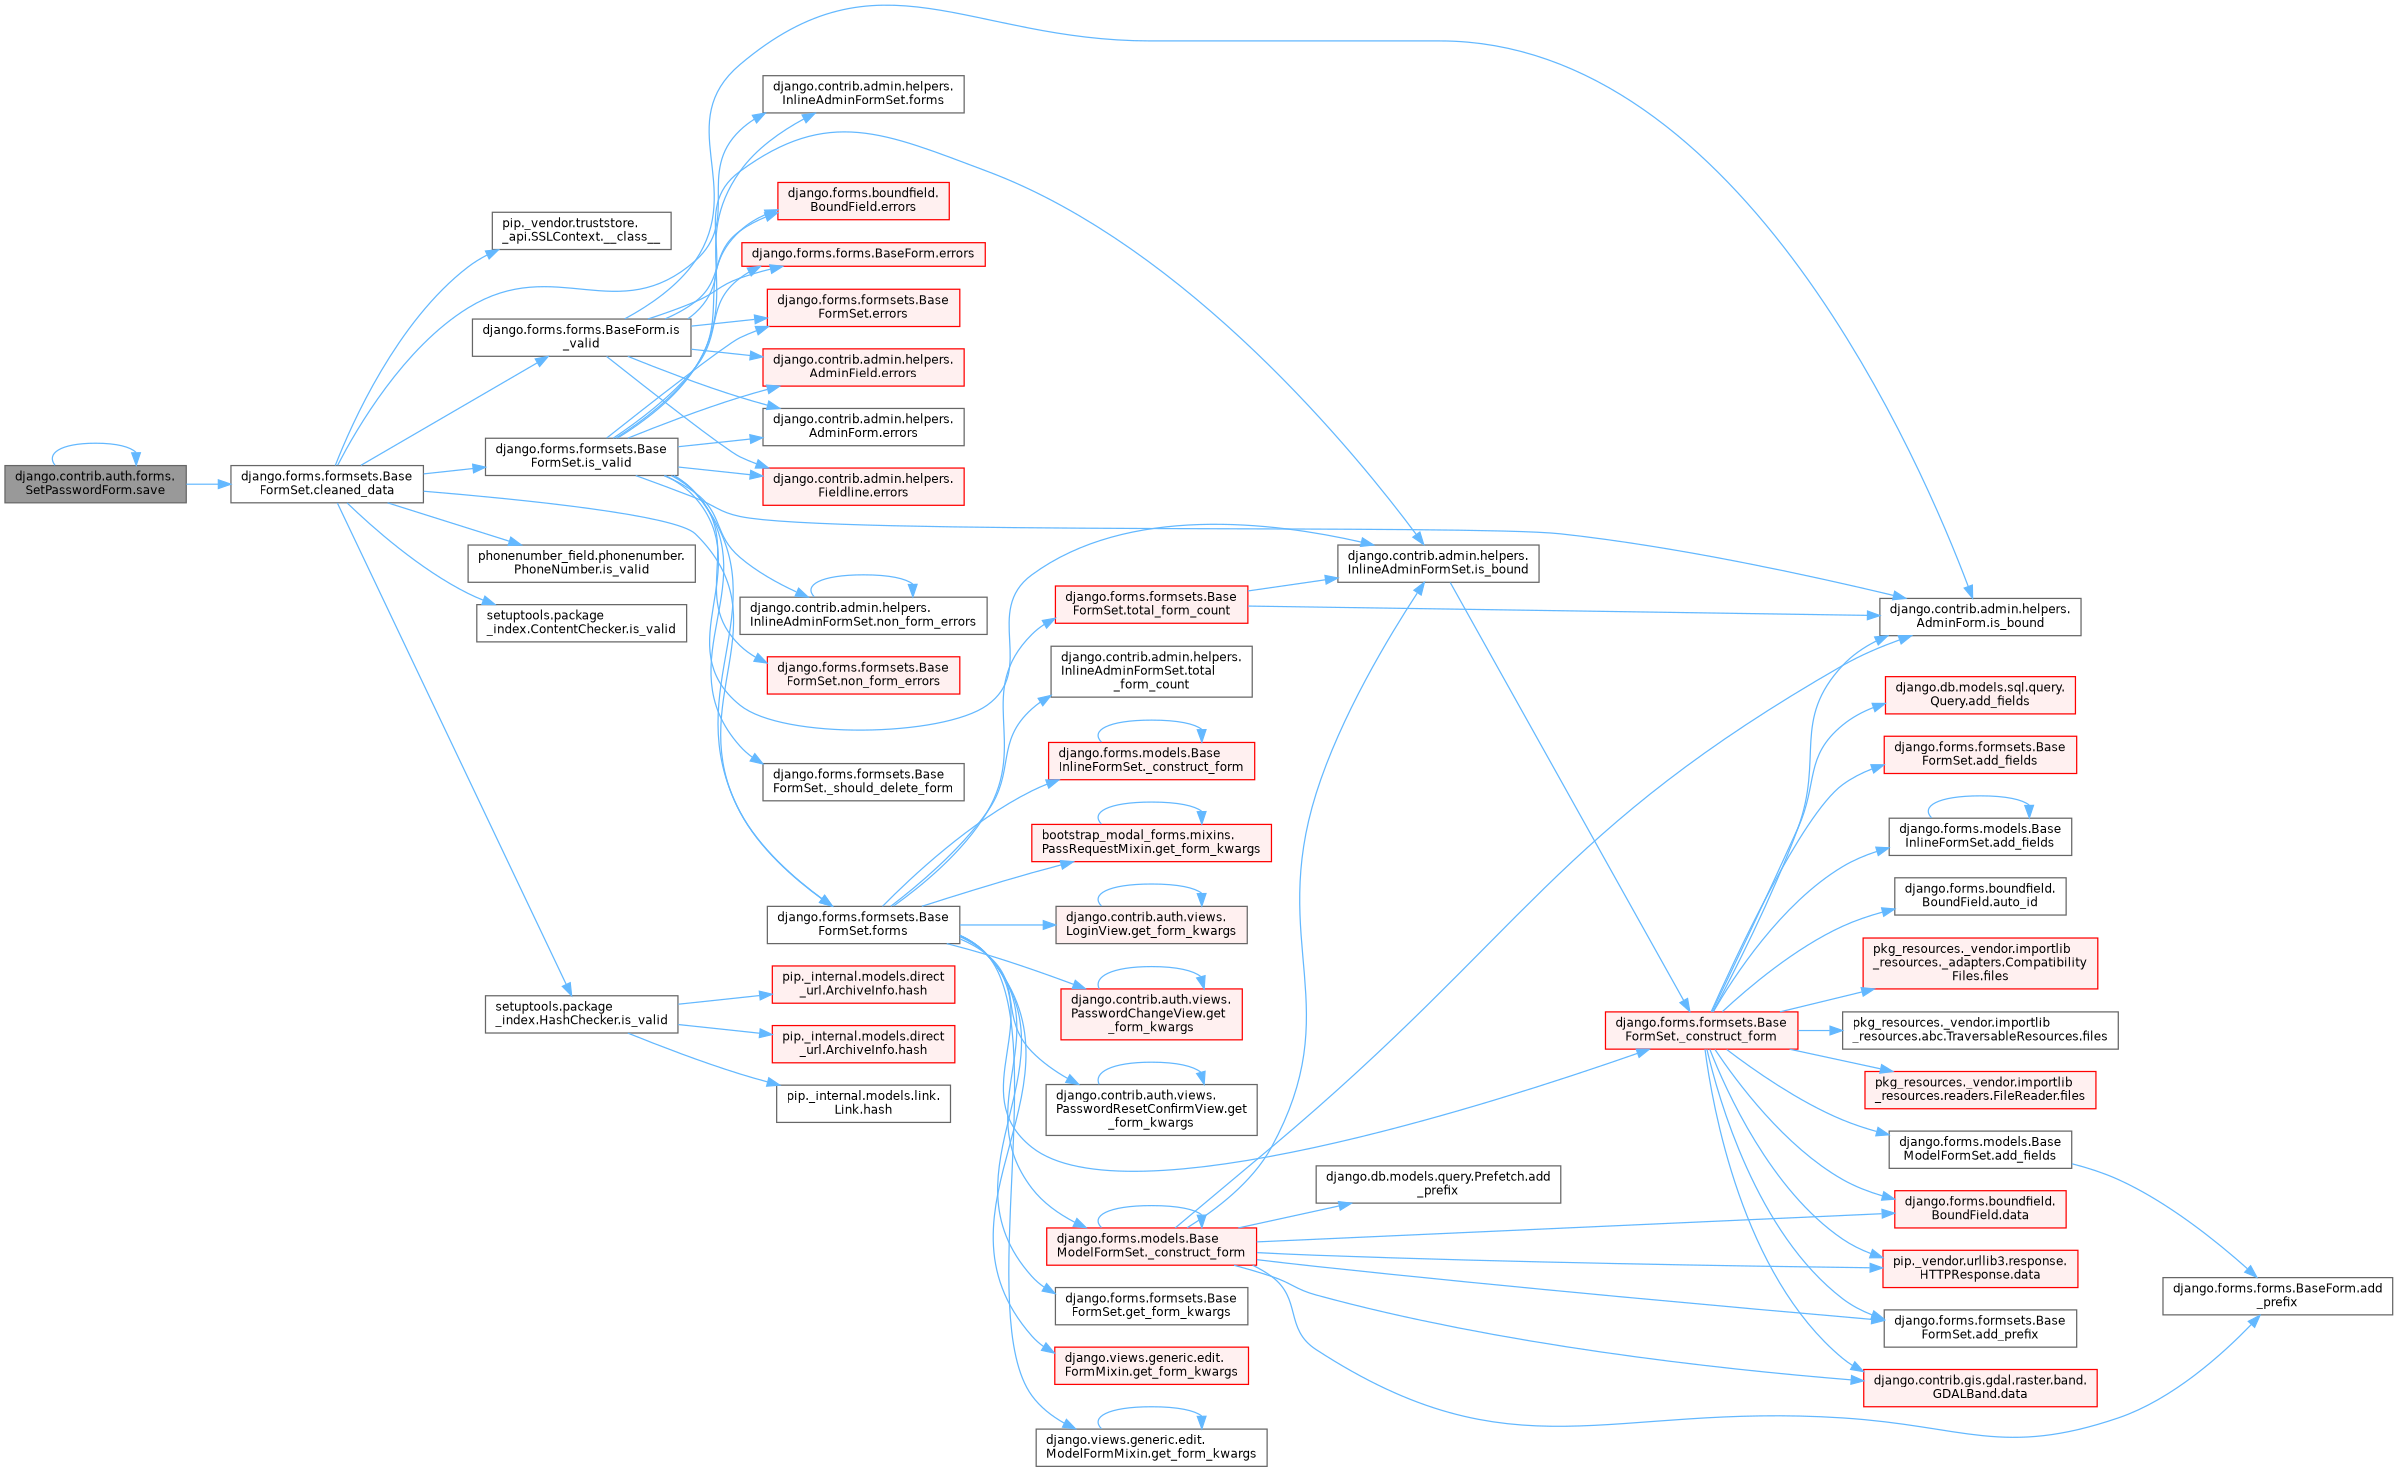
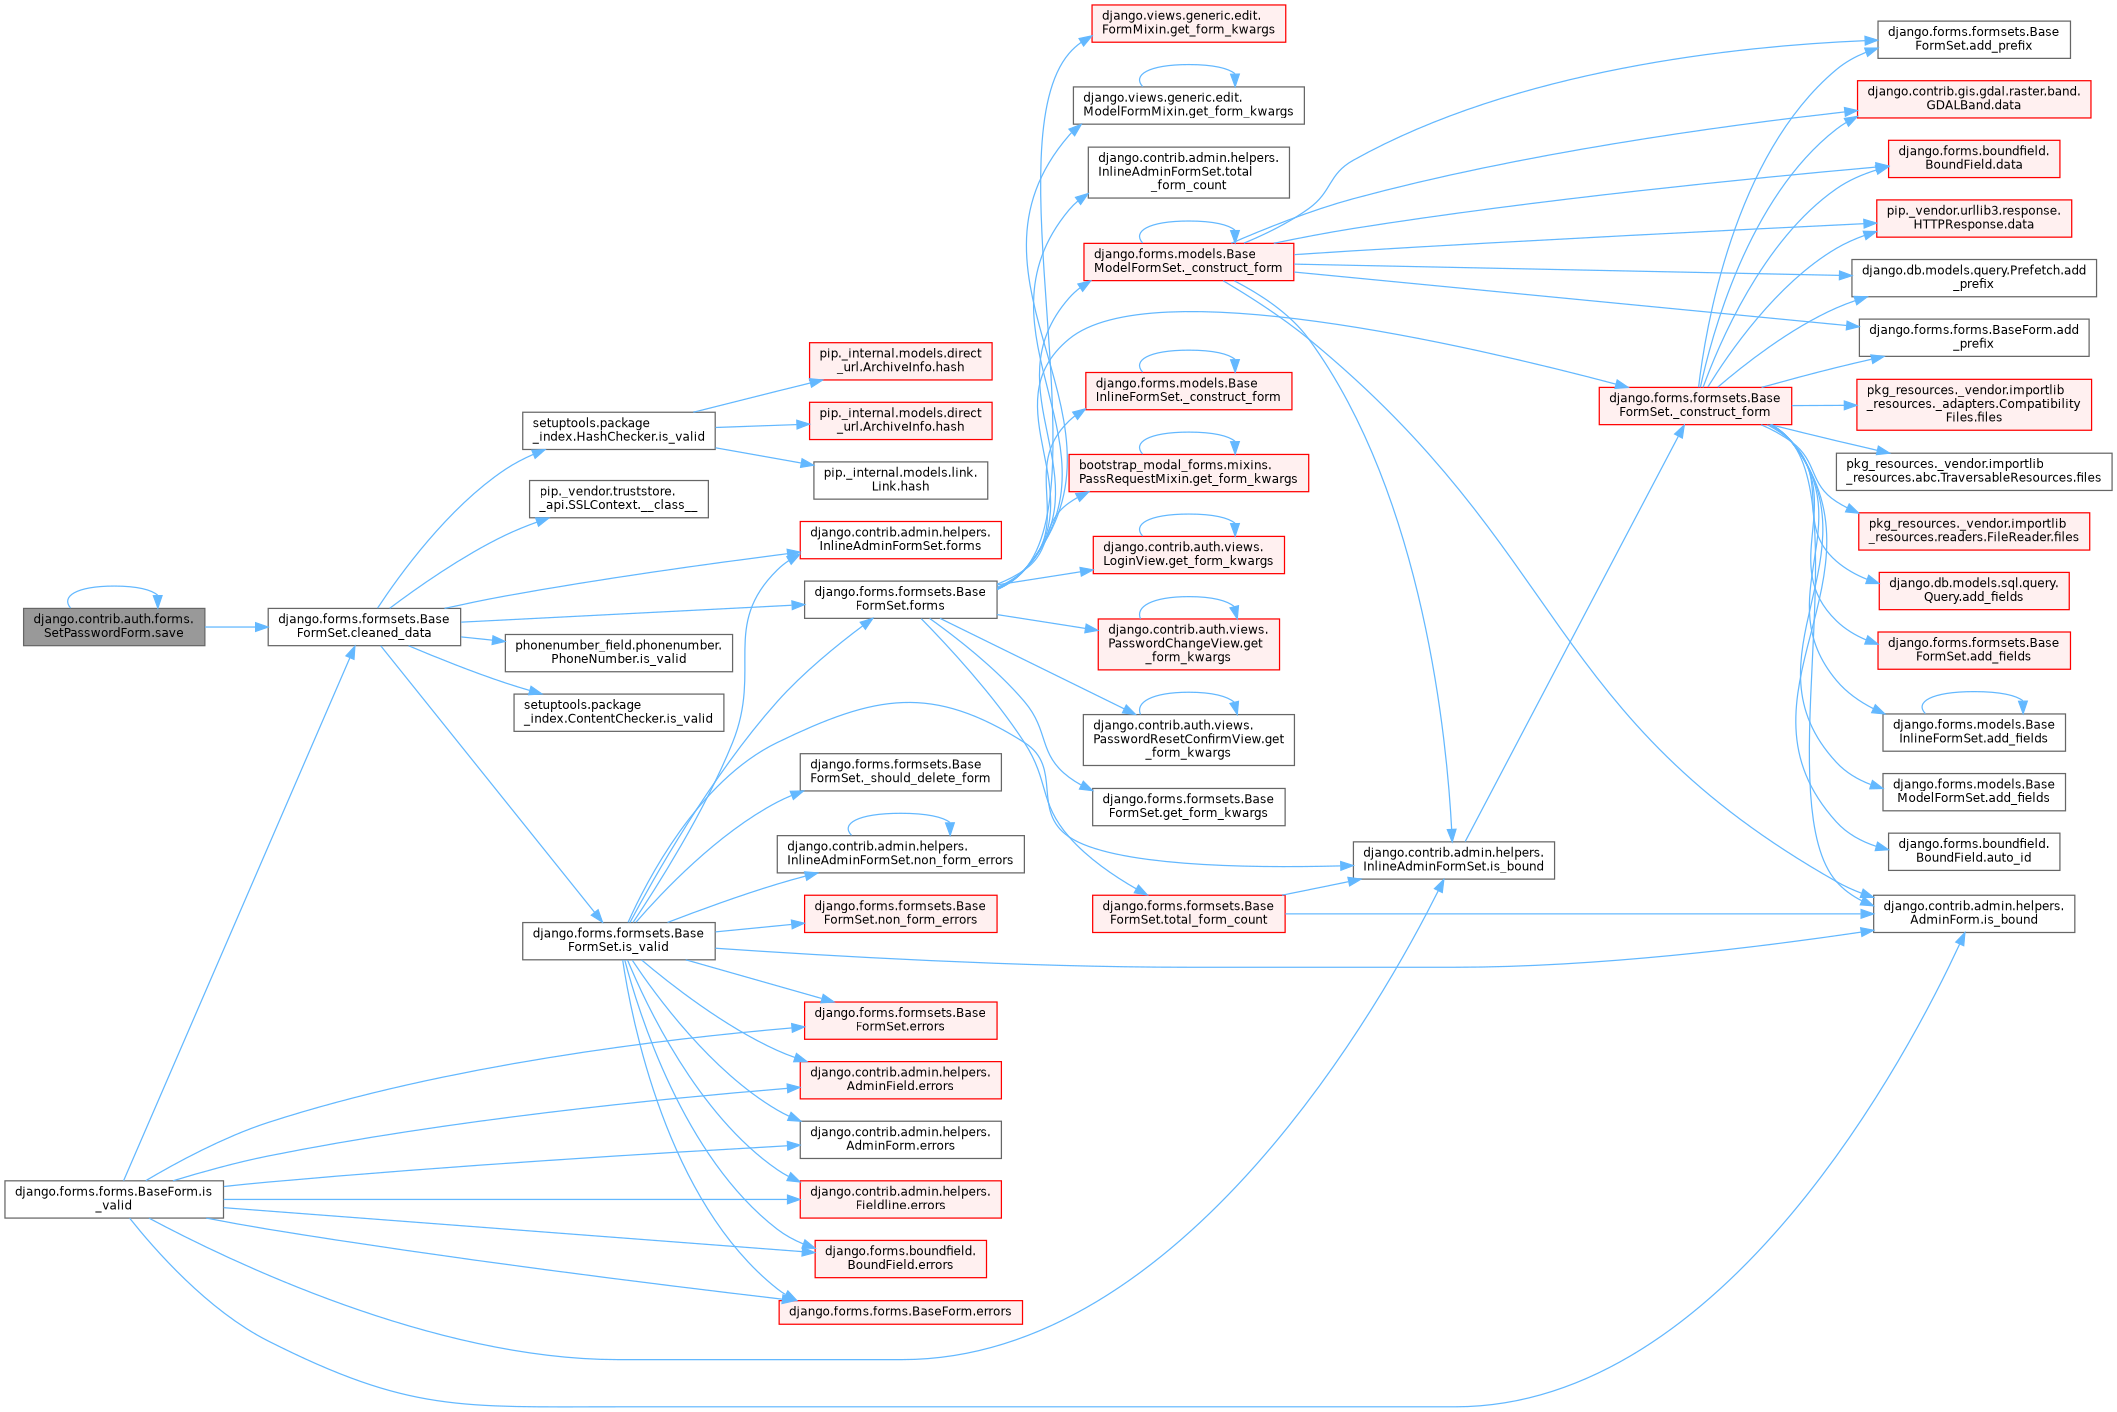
node "django.contrib.admin.helpers. InlineAdminFormSet.forms": color grey40 -> red
edge "django.forms.formsets.Base FormSet._construct_form" -> "django.db.models.query.Prefetch.add _prefix": added
edge "django.forms.formsets.Base FormSet.cleaned_data" -> "django.forms.forms.BaseForm.is _valid": reversed
node "django.contrib.auth.views. LoginView.get_form_kwargs": color grey40 -> red
edge "django.forms.models.Base ModelFormSet.add_fields" -> "django.forms.forms.BaseForm.add _prefix": now "django.forms.formsets.Base FormSet._construct_form" -> "django.forms.forms.BaseForm.add _prefix"
